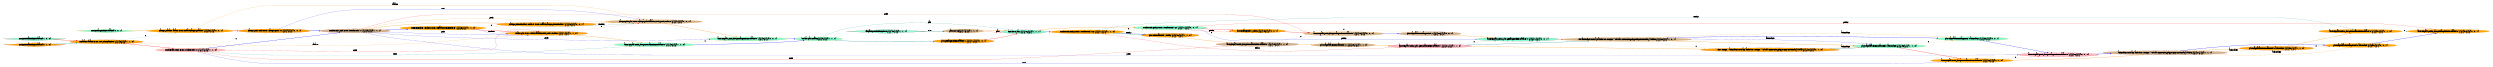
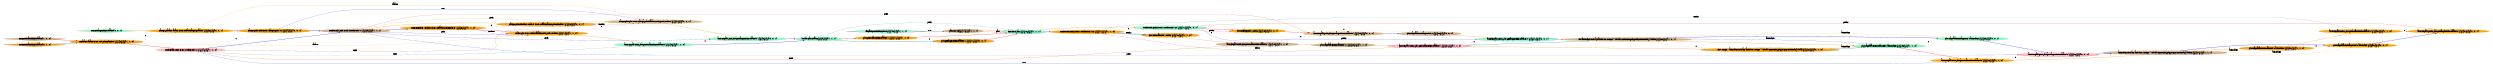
edge "boolean pass = false@@@9@@@['1', '1', '1']" -> "assertTrue(pass)@@@16@@@['1', '1', '1']": label "pass" -> "yAxis"
node "plot.getDomainAxisForDataset(-1)@@@11@@@['1', '1', '0']": added
node "testGetDomainAxisForDataset['1', '0', '0']": fillcolor aquamarine -> tan
